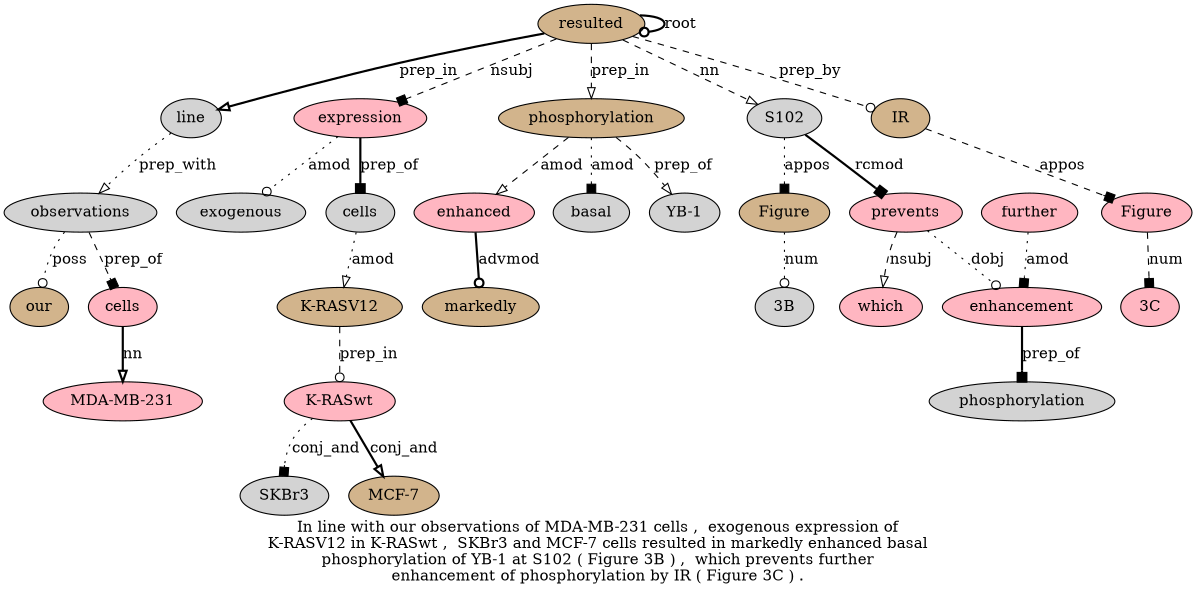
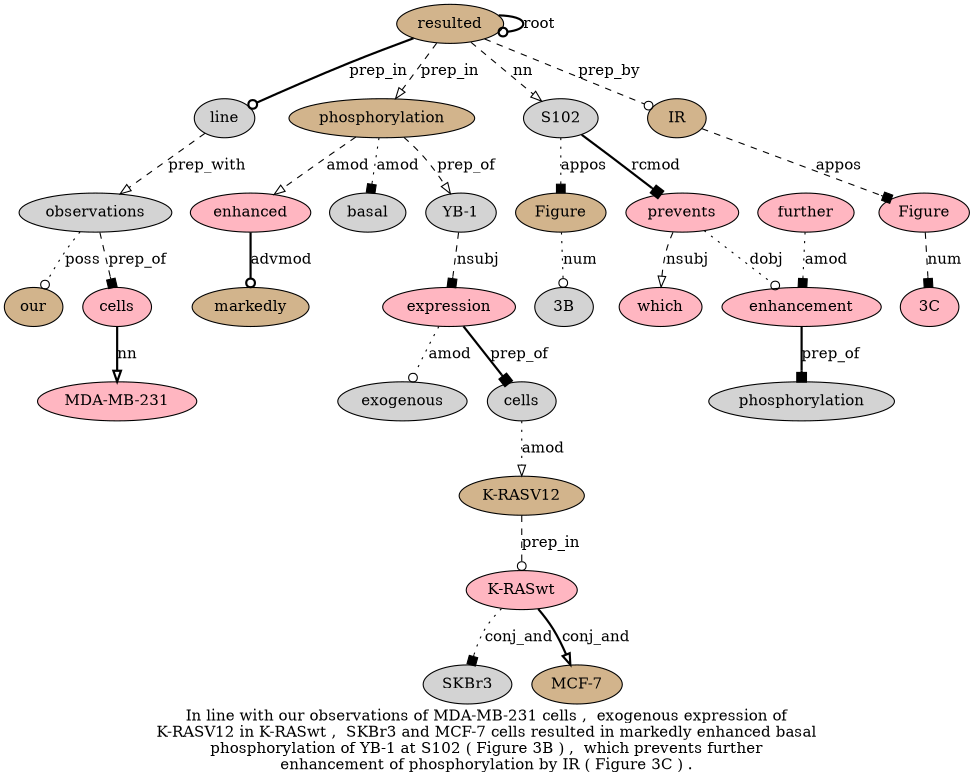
edge "resulted" -> "line": arrowhead onormal -> odot
edge "resulted" -> "expression": now "YB-1" -> "expression"
edge "line" -> "observations": style dotted -> dashed
